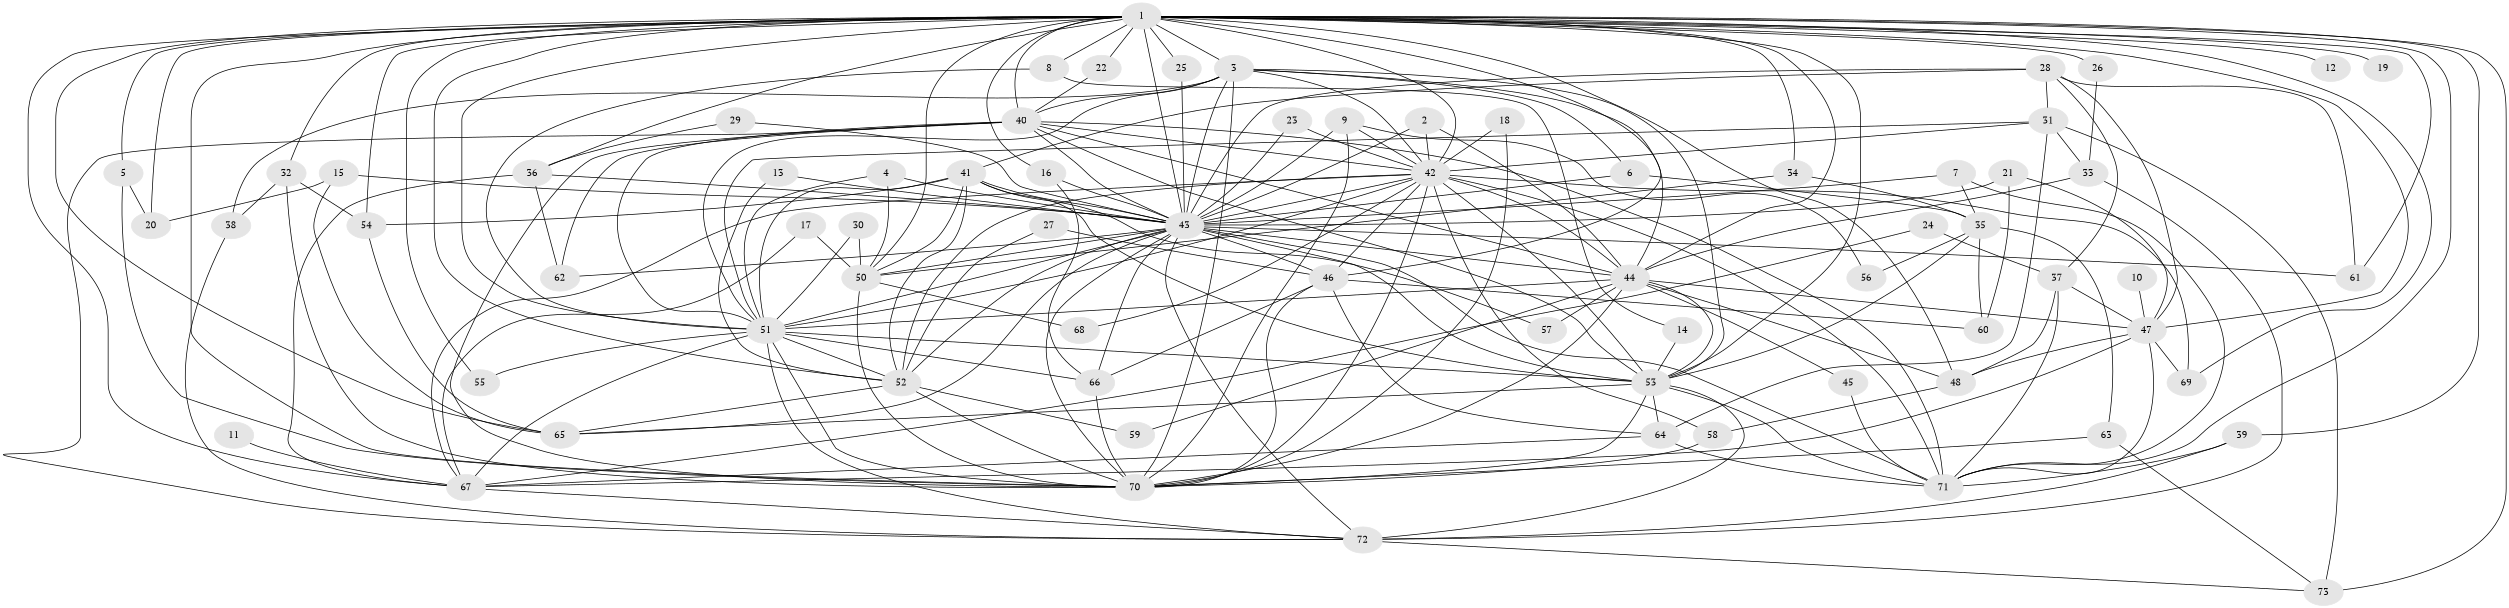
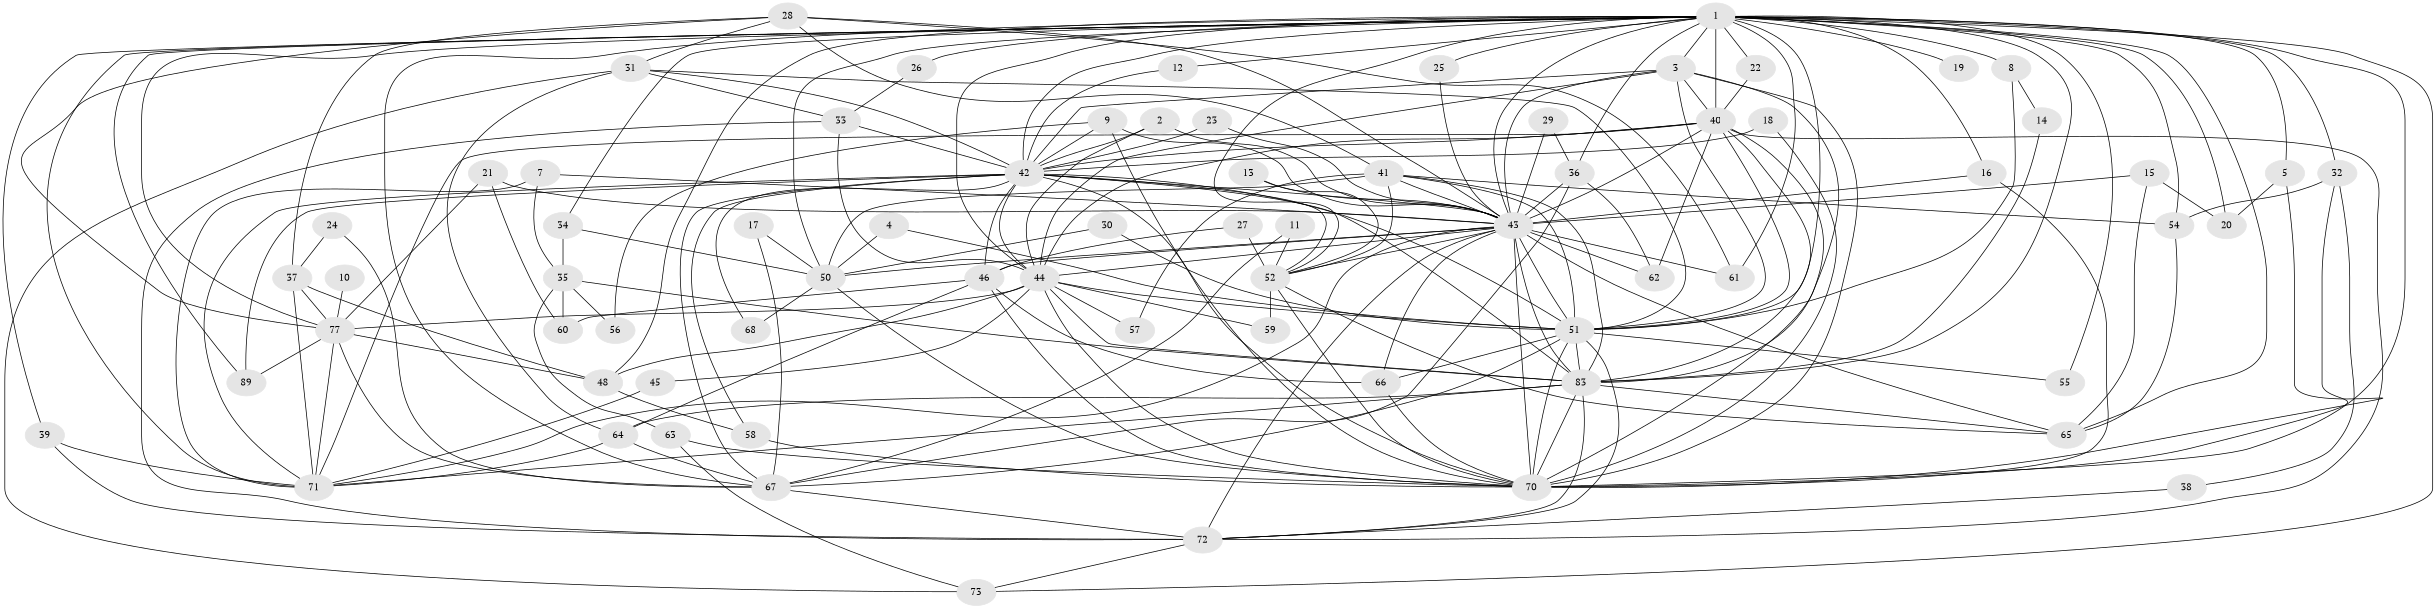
edge "1" -- "46": removed
edge "12" -- "42": added
edge "3" -- "38": removed
edge "33" -- "42": added
node "6": removed
edge "4" -- "43": removed
edge "16" -- "66": now "16" -- "70"
node "47": label "47" -> "77"
edge "51" -- "52": now "11" -- "52"
node "53": label "53" -> "83"
node "69": label "69" -> "89"
